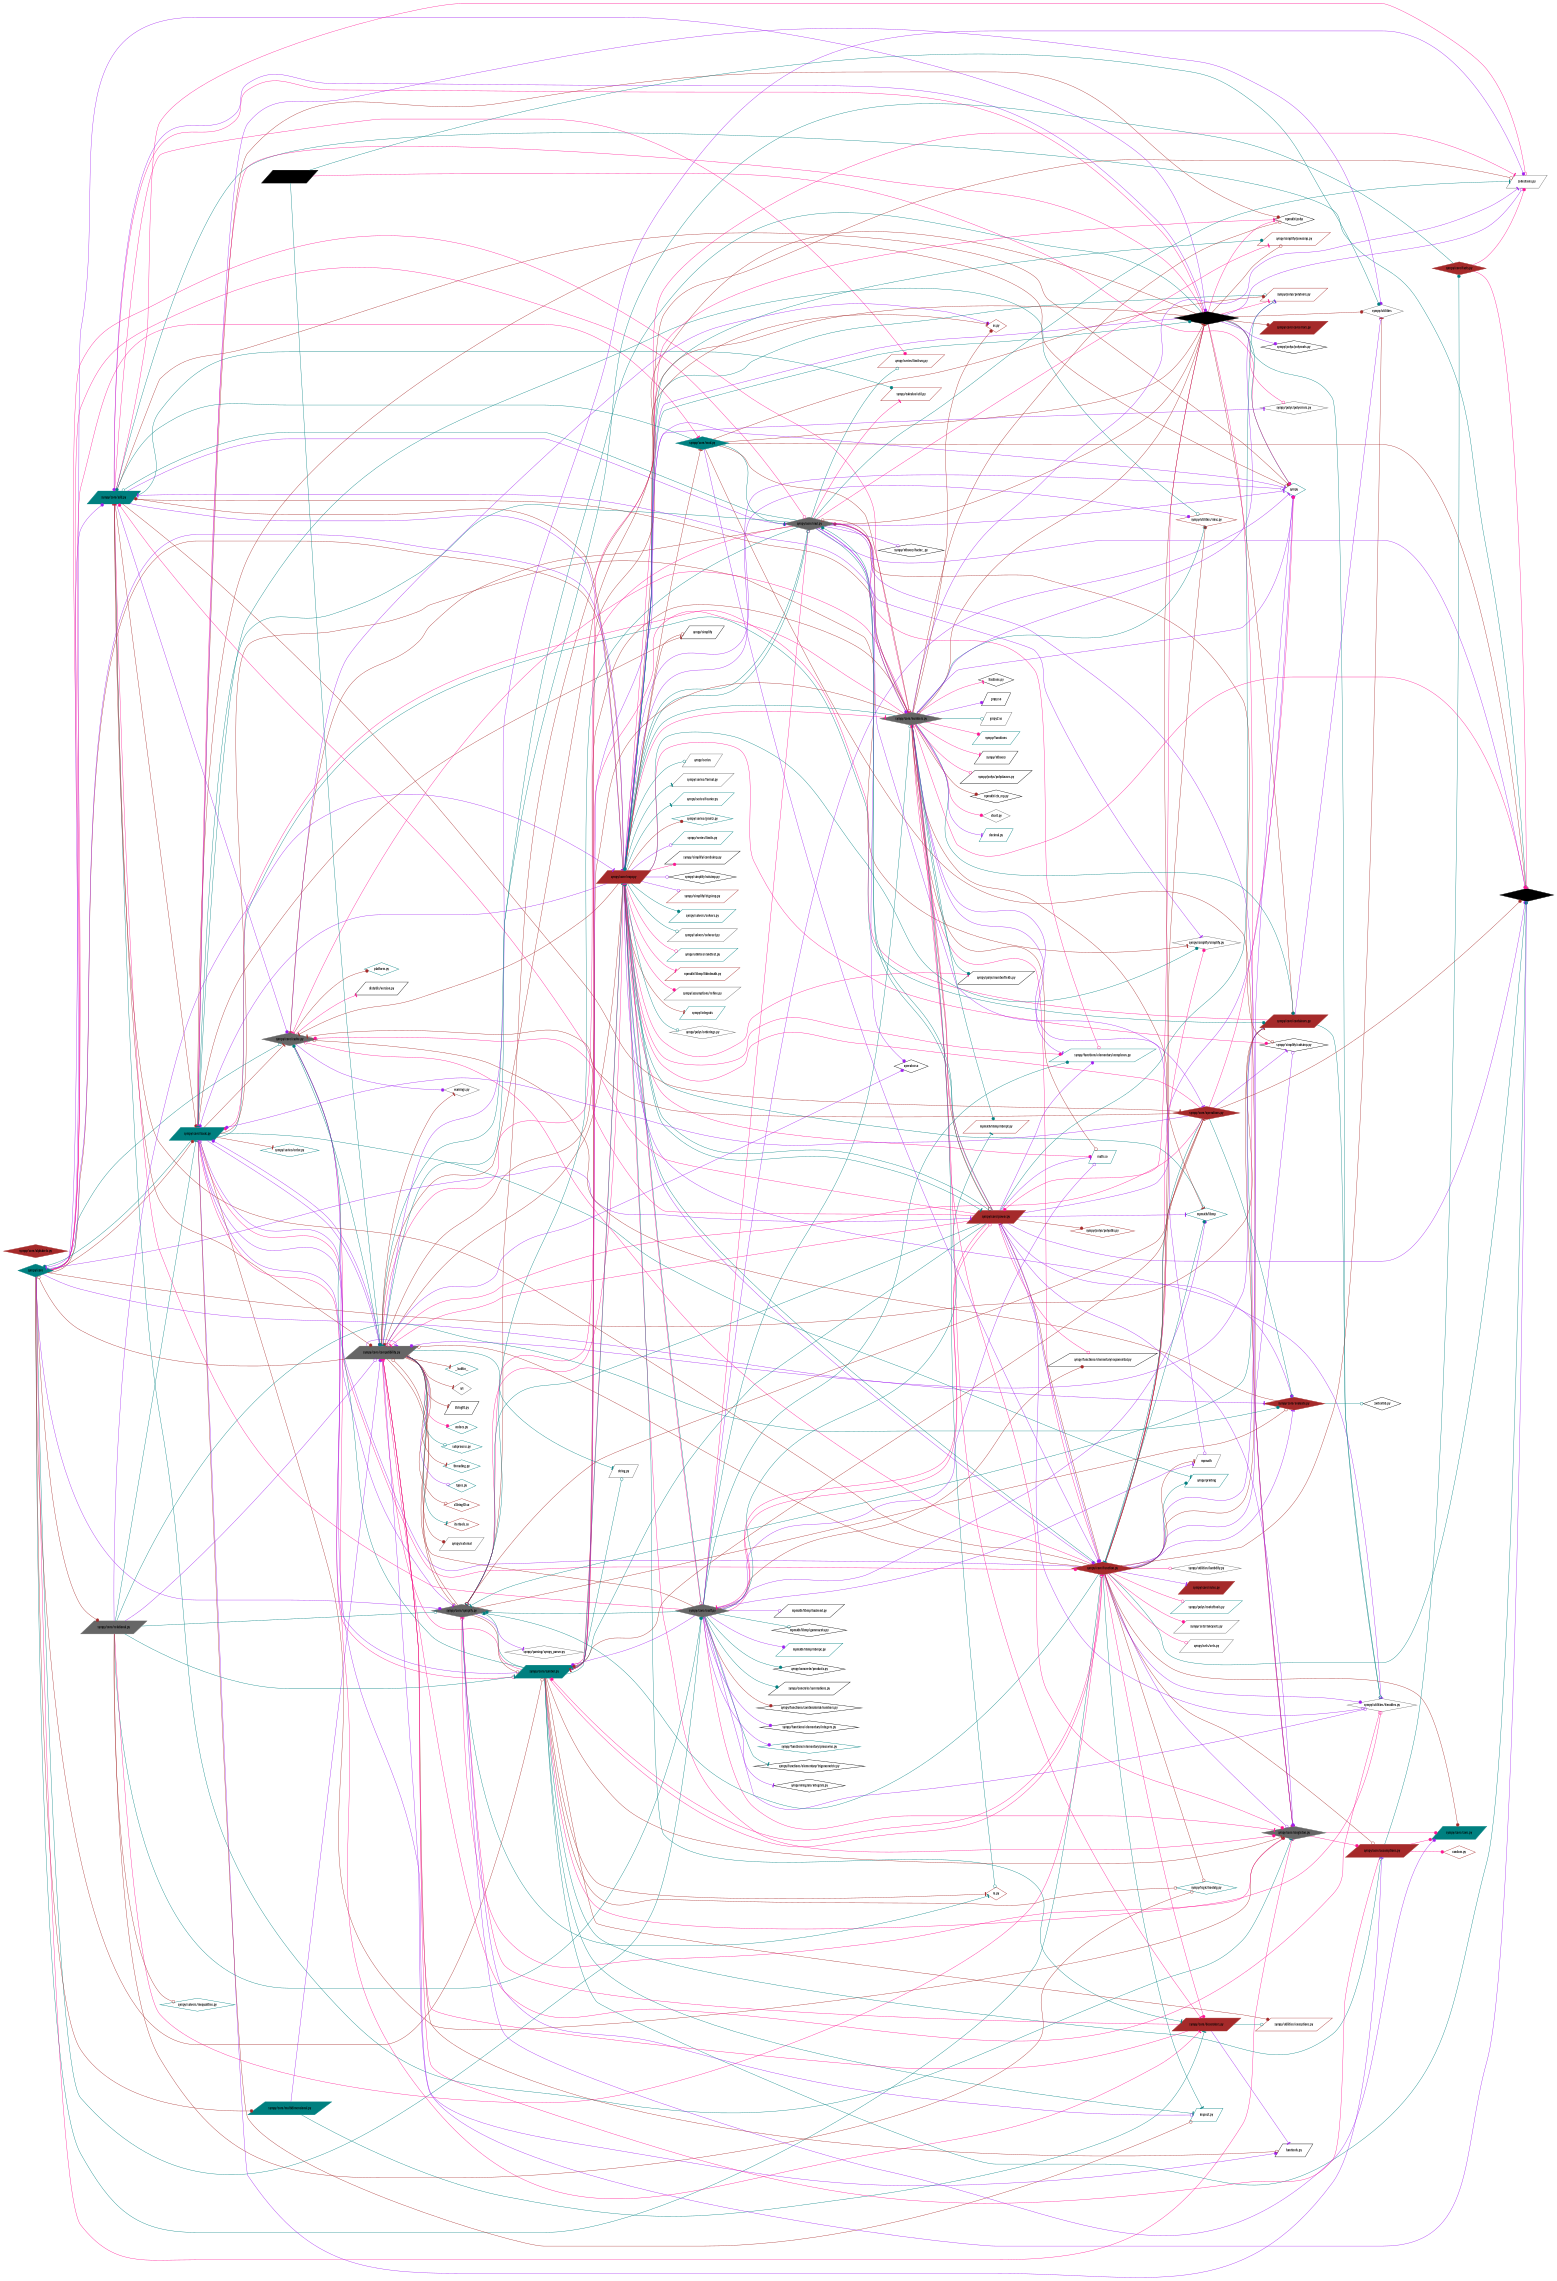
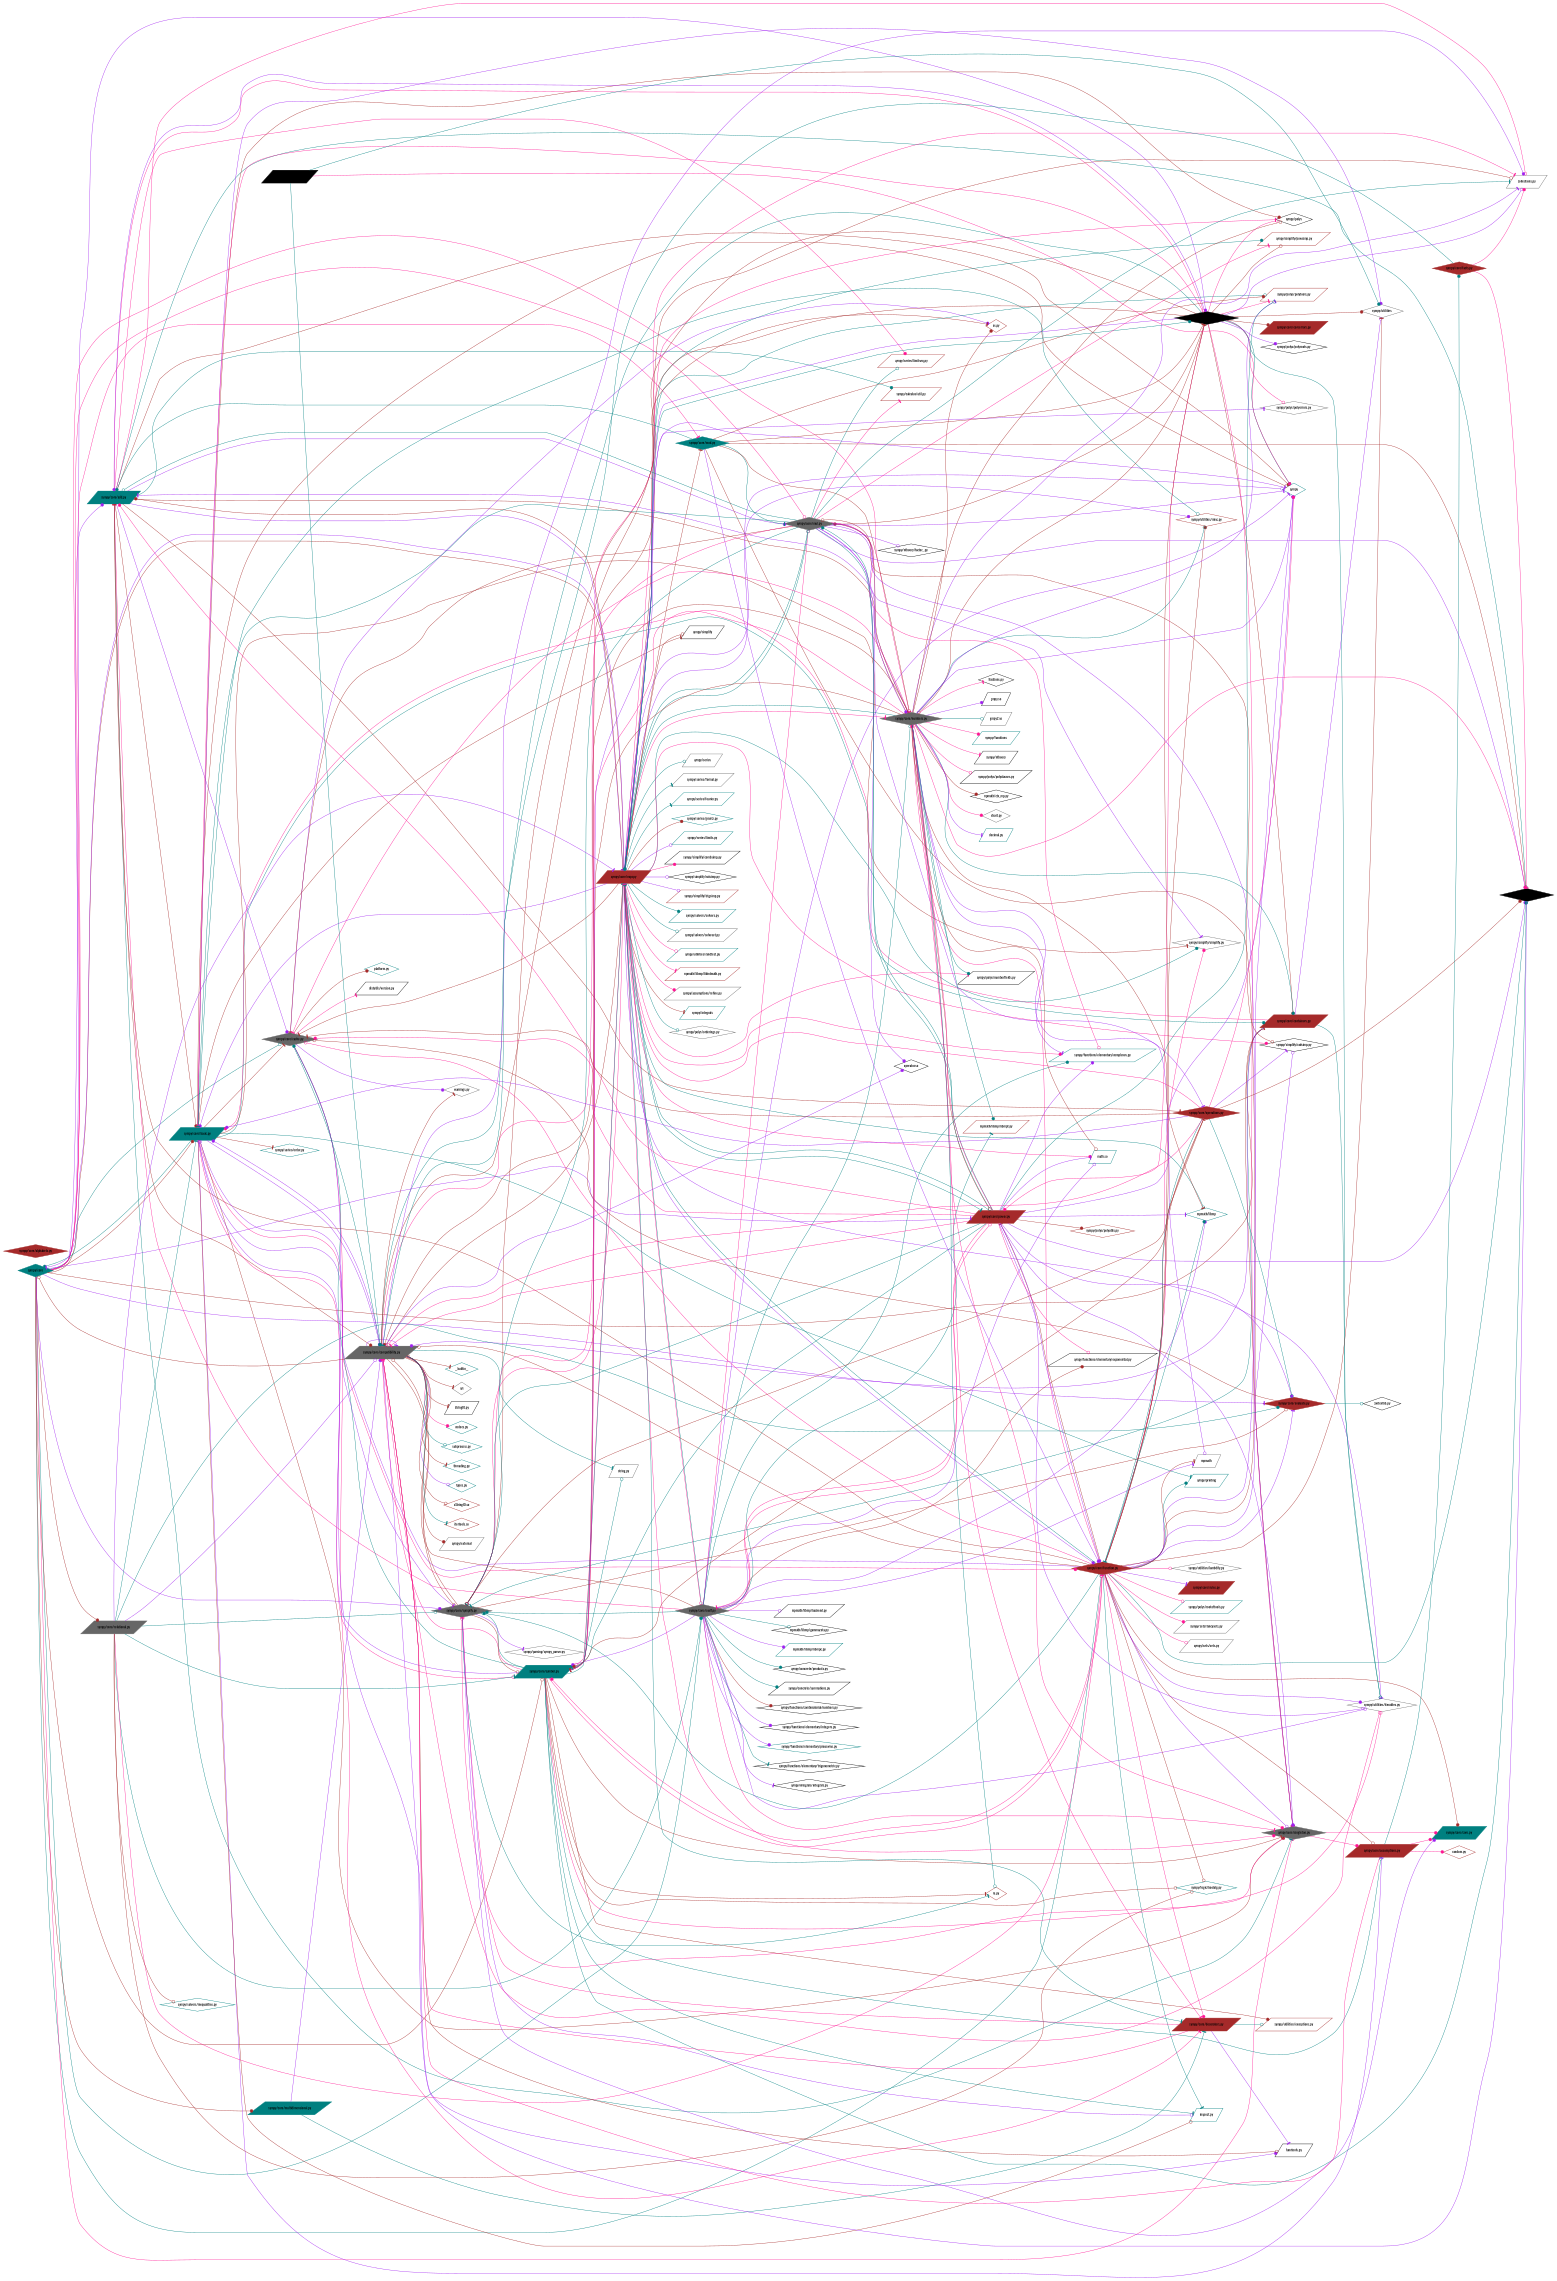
node "mpmath/polys": label "mpmath/polys" -> "sympy/polys"
